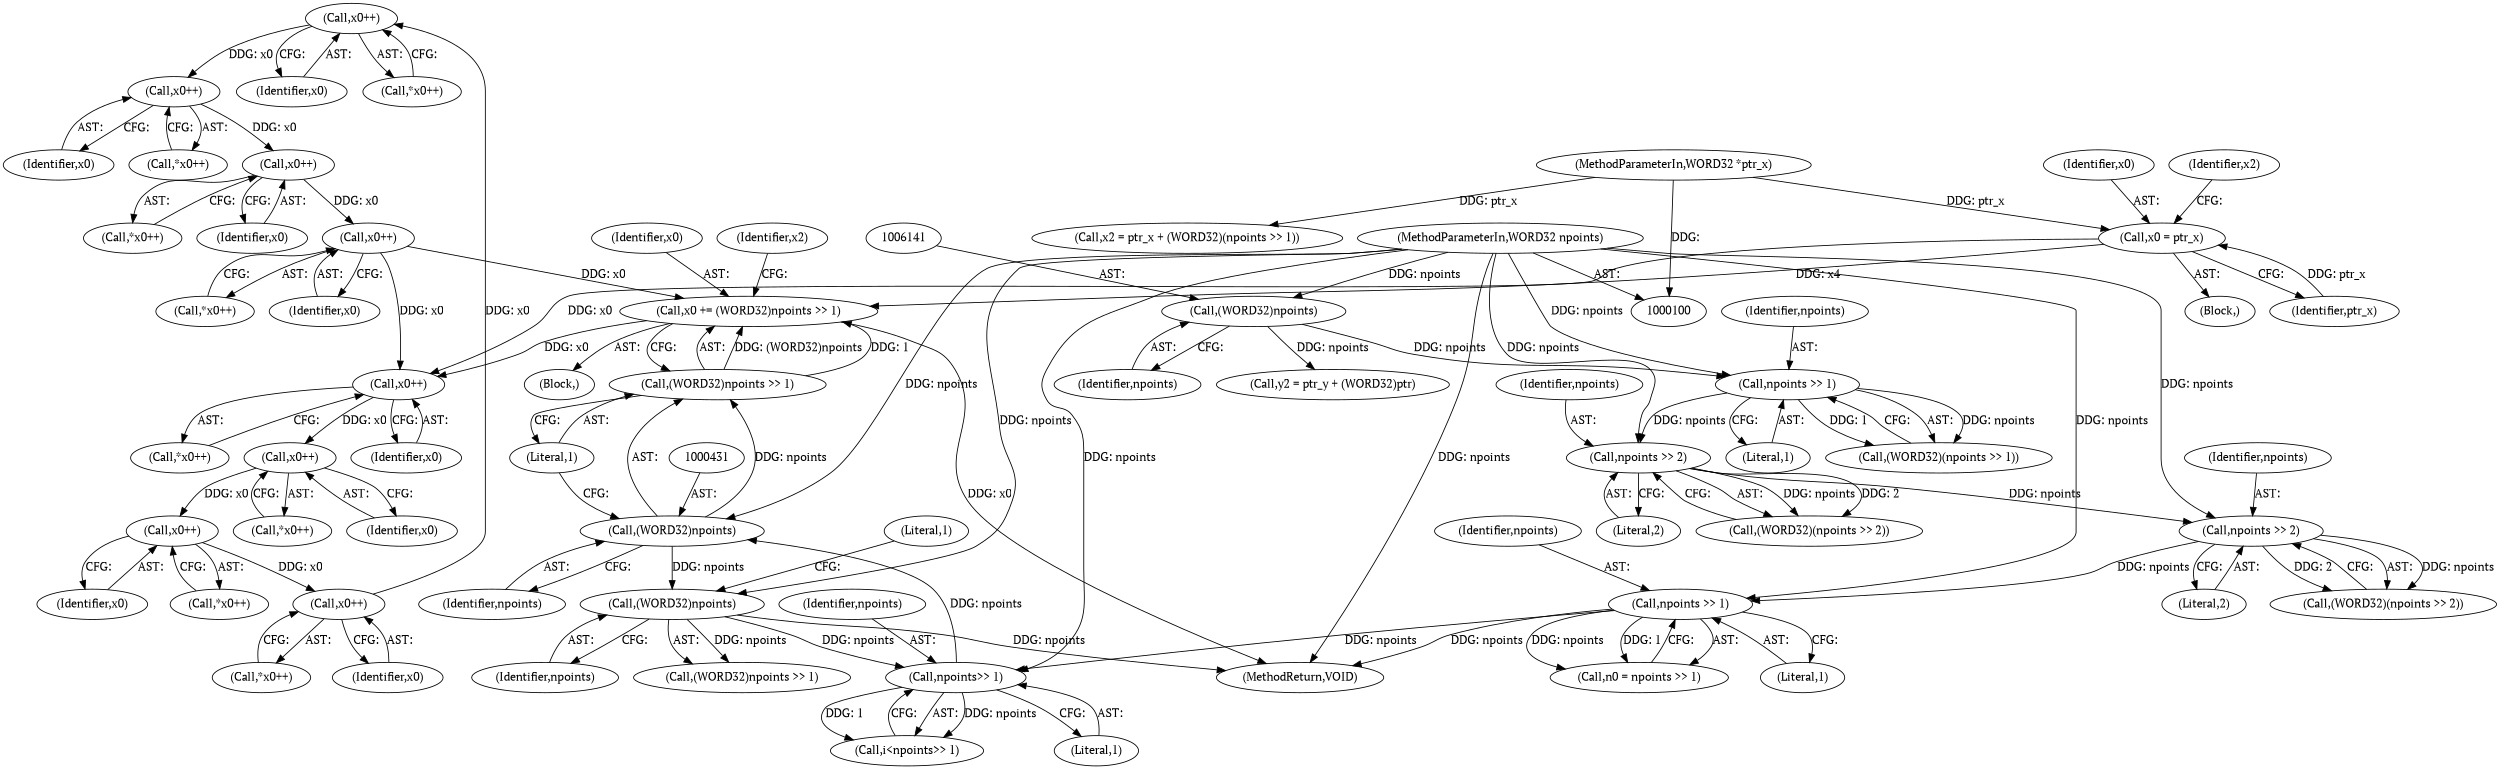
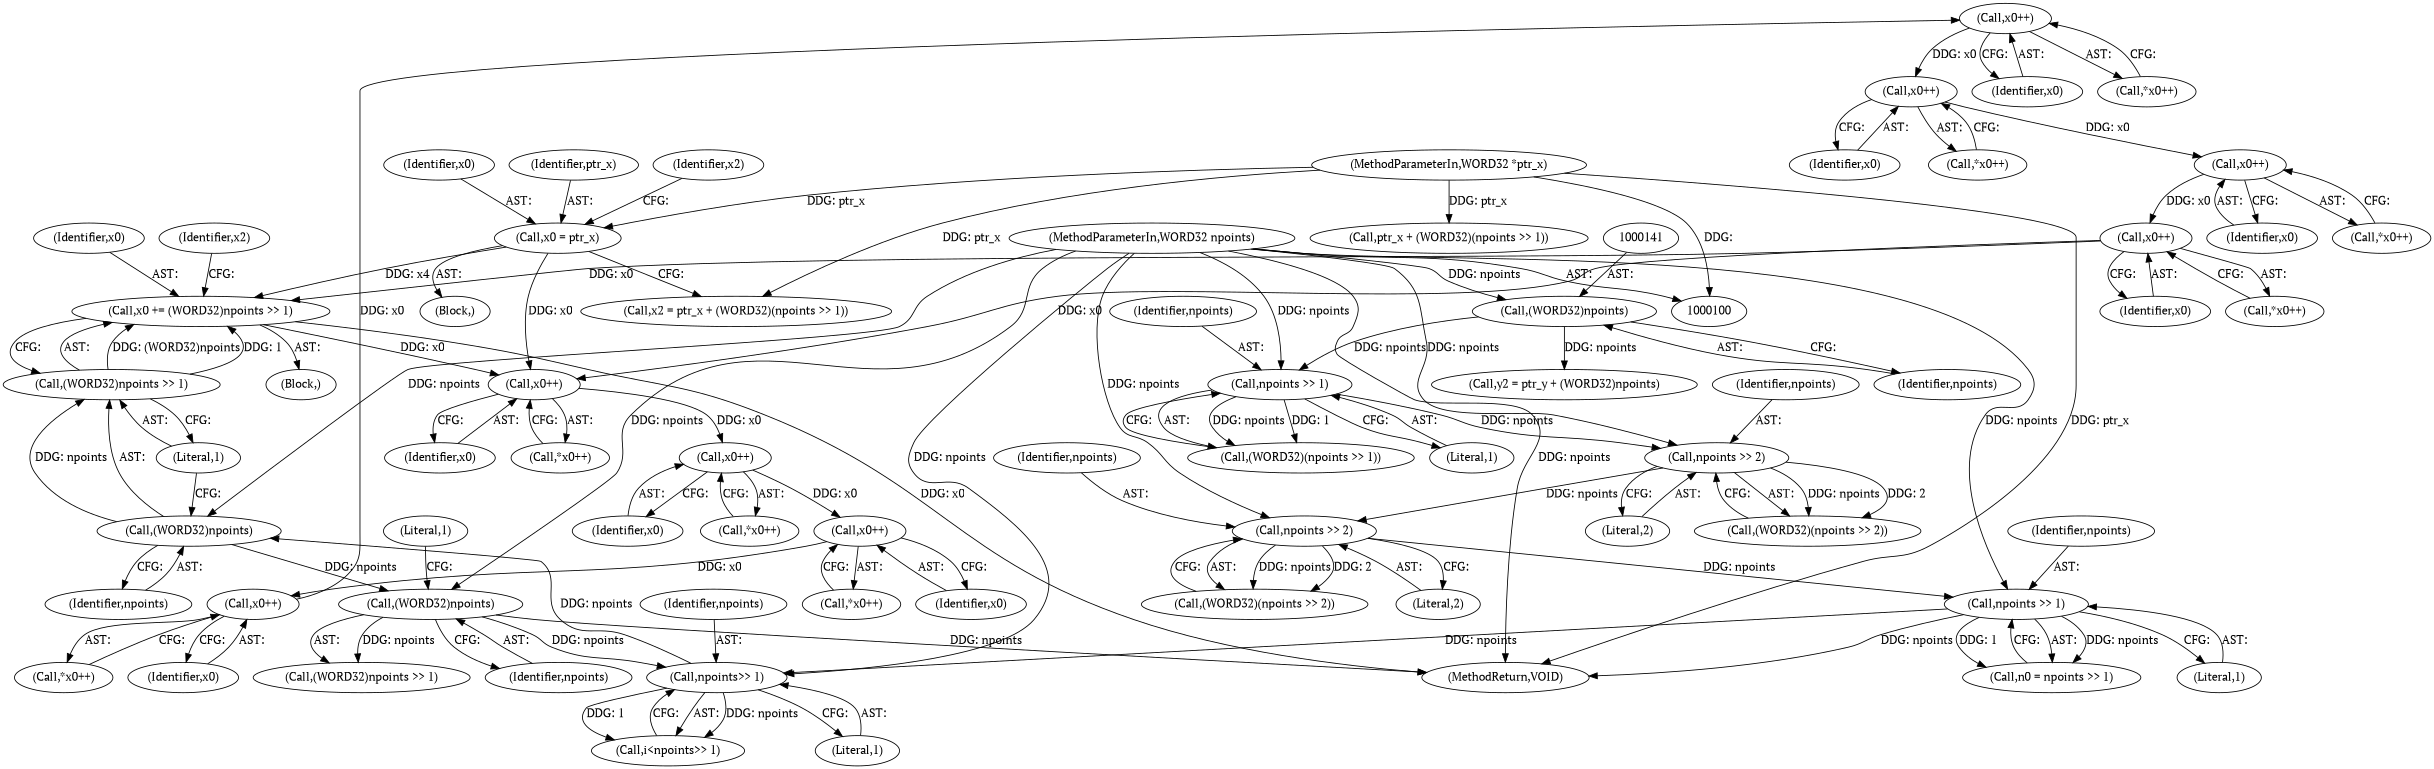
node "1006141": label "1006141" -> "1000141"
node "(Call,ptr_x + (WORD32)(npoints >> 1))": added
edge "(Call,x0 = ptr_x)" -> "(Identifier,ptr_x)": now "(Call,x0 = ptr_x)" -> "(Call,x2 = ptr_x + (WORD32)(npoints >> 1))"
edge "(Identifier,ptr_x)" -> "(Call,x0 = ptr_x)": label "DDG: ptr_x" -> "AST: "
edge "(MethodParameterIn,WORD32 *ptr_x)" -> "(MethodReturn,VOID)": added, label "DDG: ptr_x"
node "(Call,y2 = ptr_y + (WORD32)ptr)": label "(Call,y2 = ptr_y + (WORD32)ptr)" -> "(Call,y2 = ptr_y + (WORD32)npoints)"
node "1000431": removed
